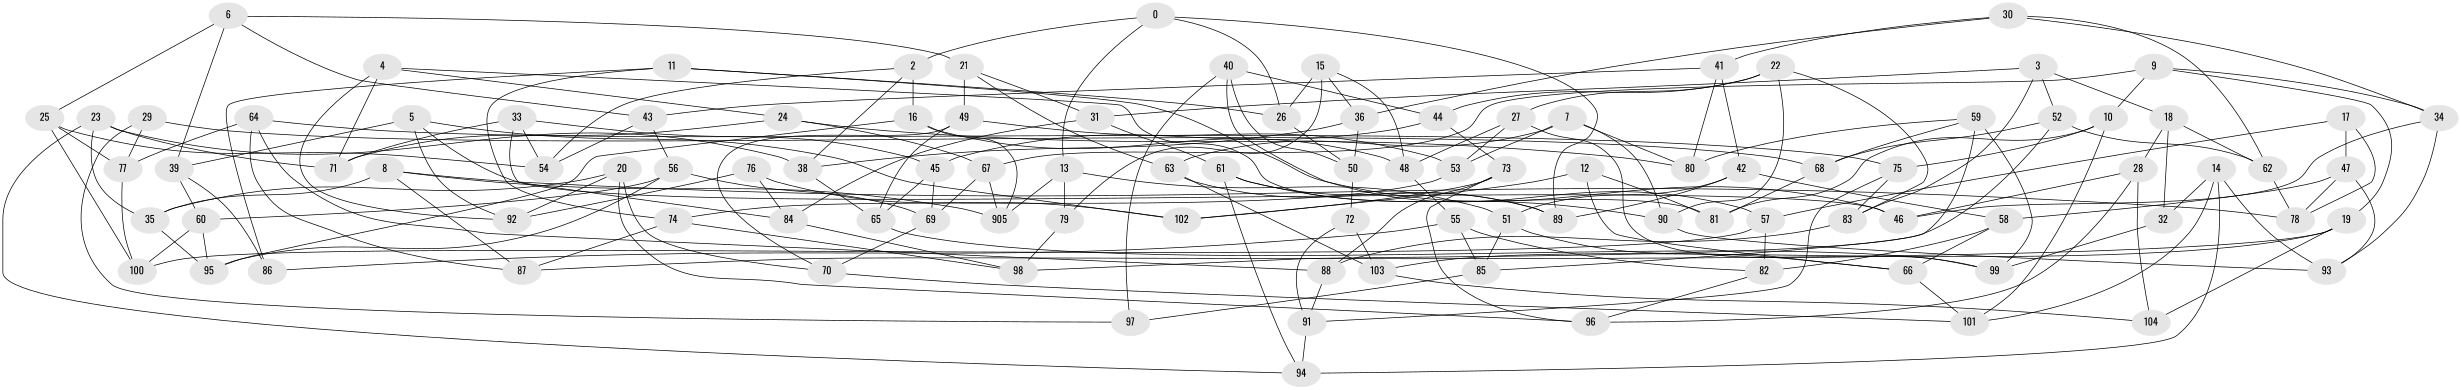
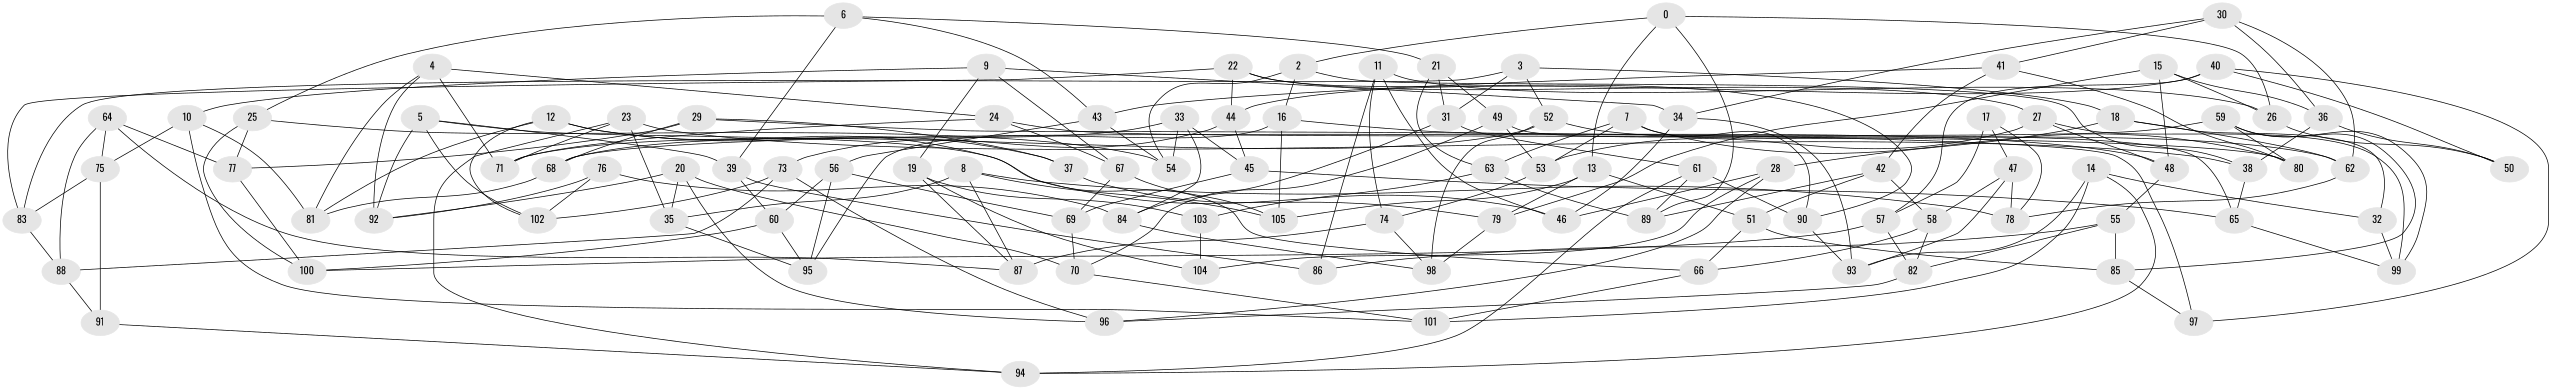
node "37": added
node "905": label "905" -> "105"
node "72": removed
